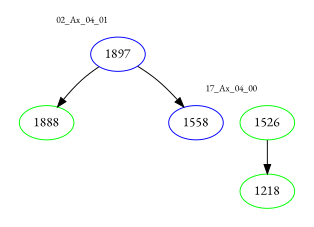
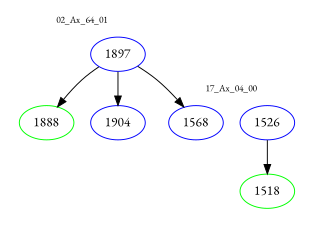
cluster "02_Ax_04_01": label "02_Ax_04_01" -> "02_Ax_64_01"
node "1904": added
node "1558": label "1558" -> "1568"
node "1526": color green -> blue
node "1218": label "1218" -> "1518"
